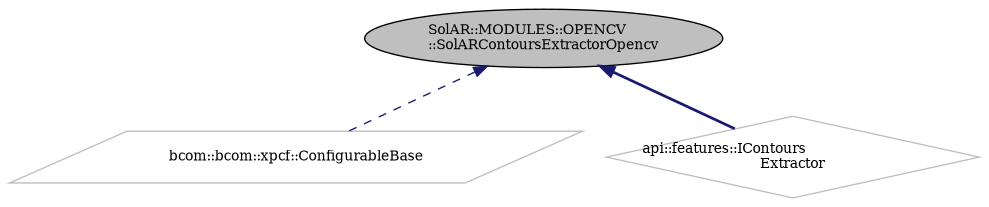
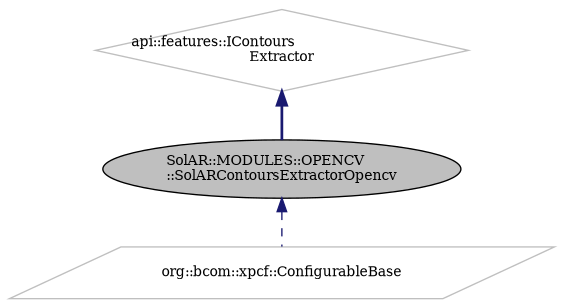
edge "api::features::IContours Extractor" -> "SolAR::MODULES::OPENCV ::SolARContoursExtractorOpencv": reversed
node "bcom::bcom::xpcf::ConfigurableBase": label "bcom::bcom::xpcf::ConfigurableBase" -> "org::bcom::xpcf::ConfigurableBase"
